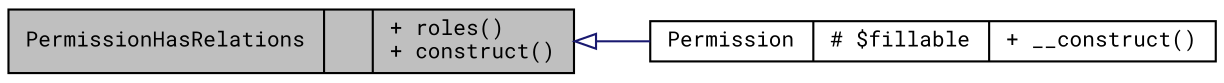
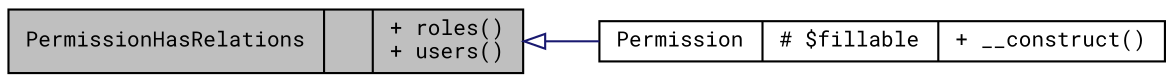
node "PermissionHasRelations": text "+ construct()" -> "+ users()"
